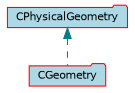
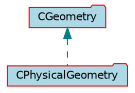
edge "CGeometry" -> "CPhysicalGeometry": reversed
